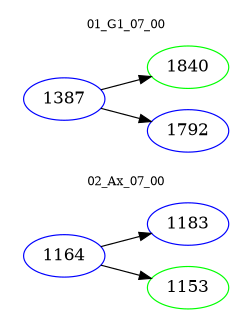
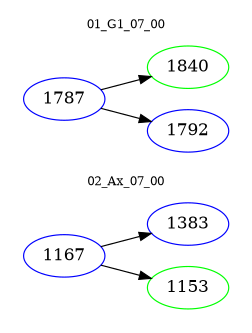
node "1387": label "1387" -> "1787"
node "1183": label "1183" -> "1383"
node "1164": label "1164" -> "1167"
